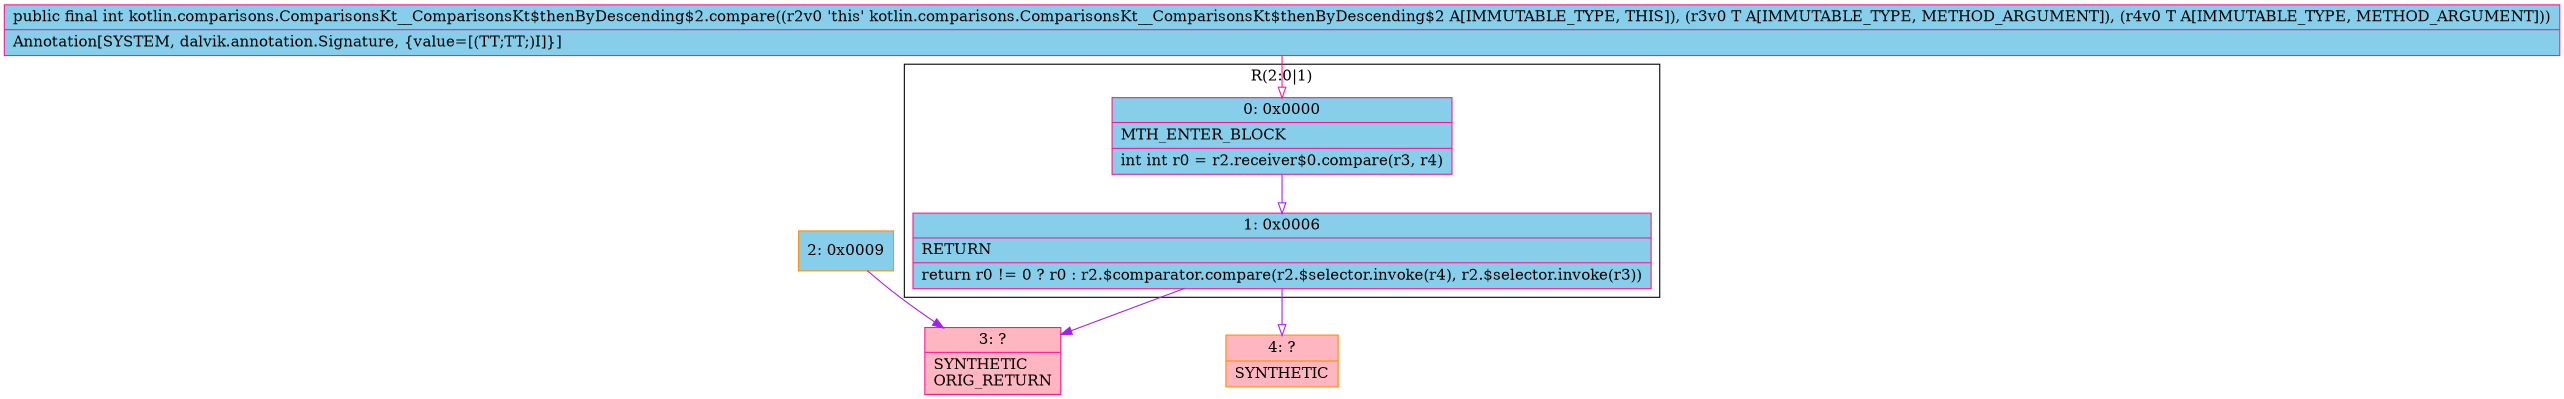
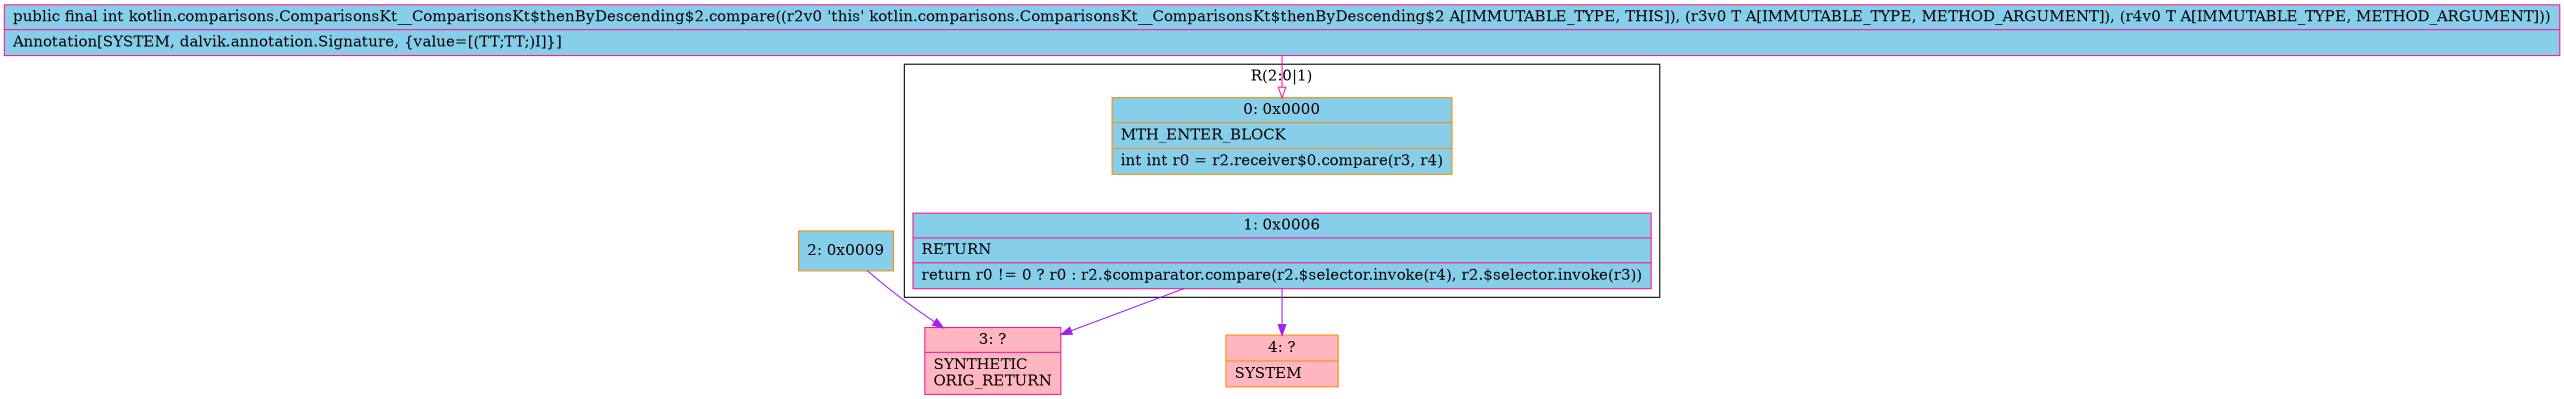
node "0: 0x0000": color deeppink -> darkorange
edge "0: 0x0000" -> "1: 0x0006": removed
edge "1: 0x0006" -> "4: ?": arrowhead onormal -> normal
node "4: ?": text "SYNTHETIC" -> "SYSTEM"
